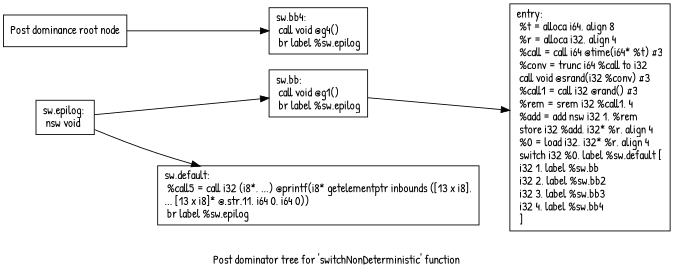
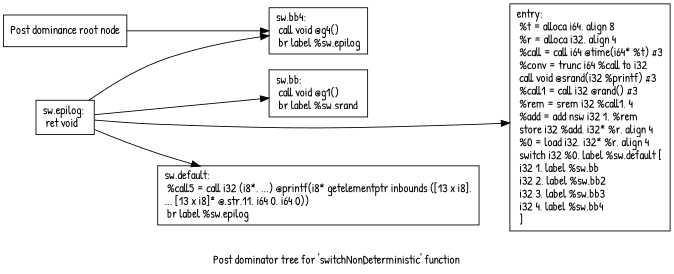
edge "sw.epilog:" -> "sw.bb4:": added
node "entry:": text "call void @srand(i32 %conv) #3" -> "call void @srand(i32 %printf) #3"
edge "sw.bb:" -> "entry:": now "sw.epilog:" -> "entry:"
node "sw.bb:": text "br label %sw.epilog" -> "br label %sw.srand"
node "sw.epilog:": text "nsw void" -> "ret void"
